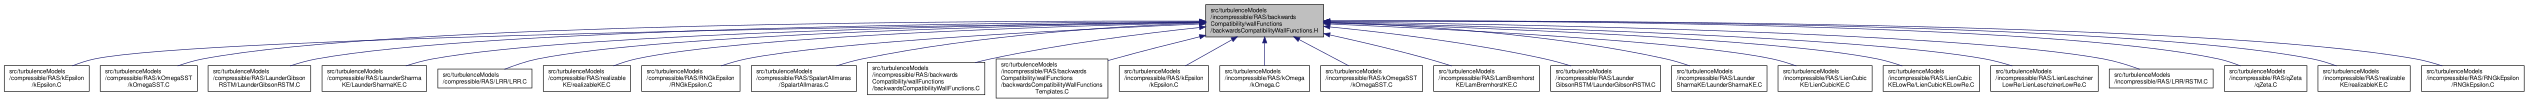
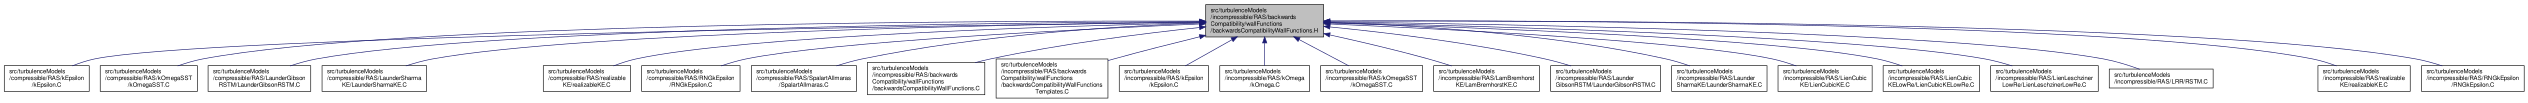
node "src/turbulenceModels /compressible/RAS/LRR/LRR.C": removed
node "src/turbulenceModels /incompressible/RAS/qZeta /qZeta.C": removed
